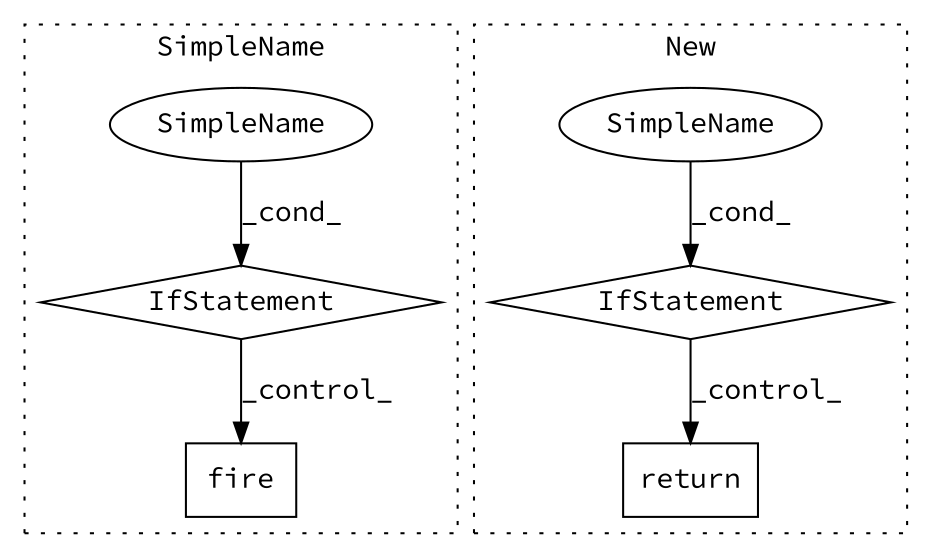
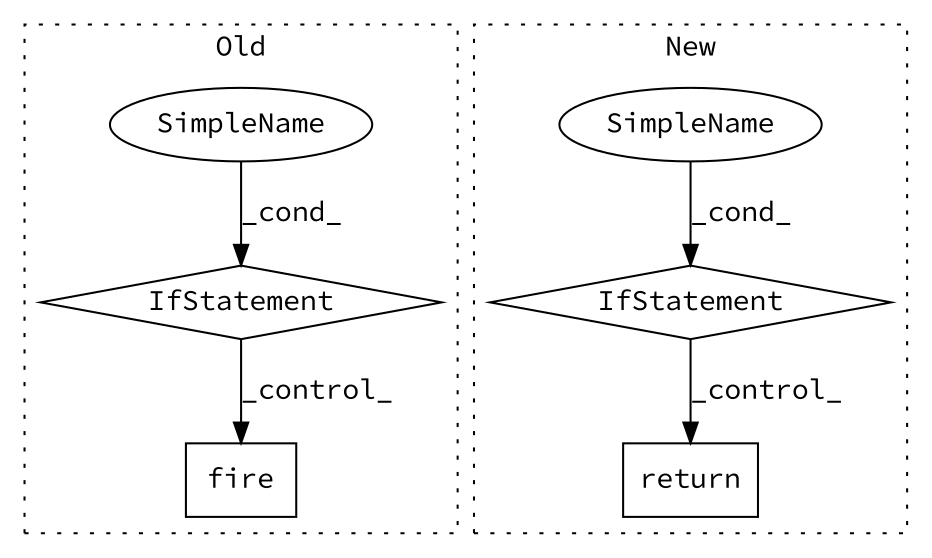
cluster "SimpleName": label "SimpleName" -> "Old"
